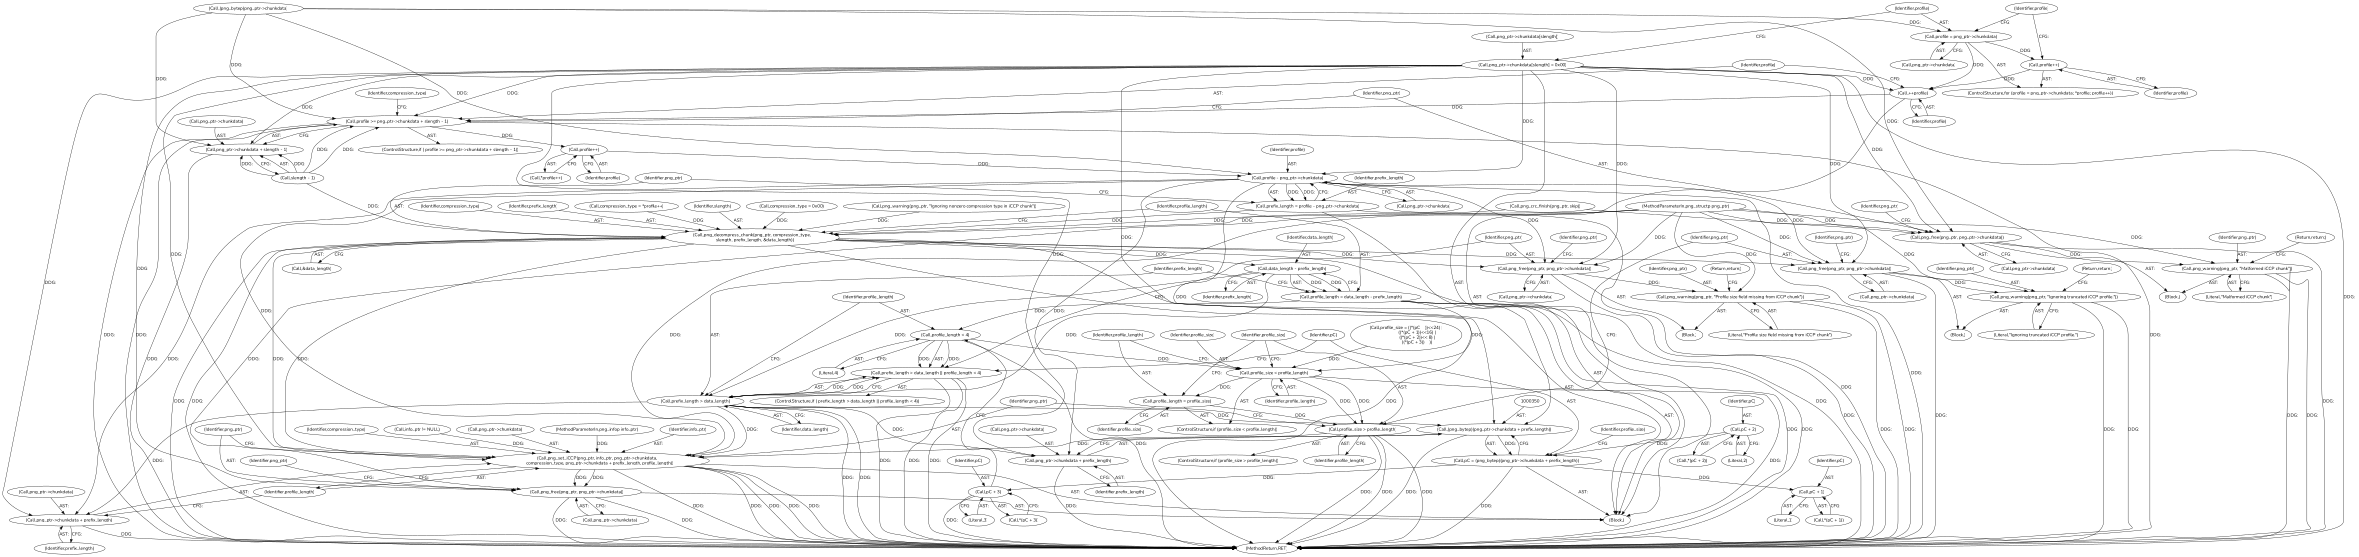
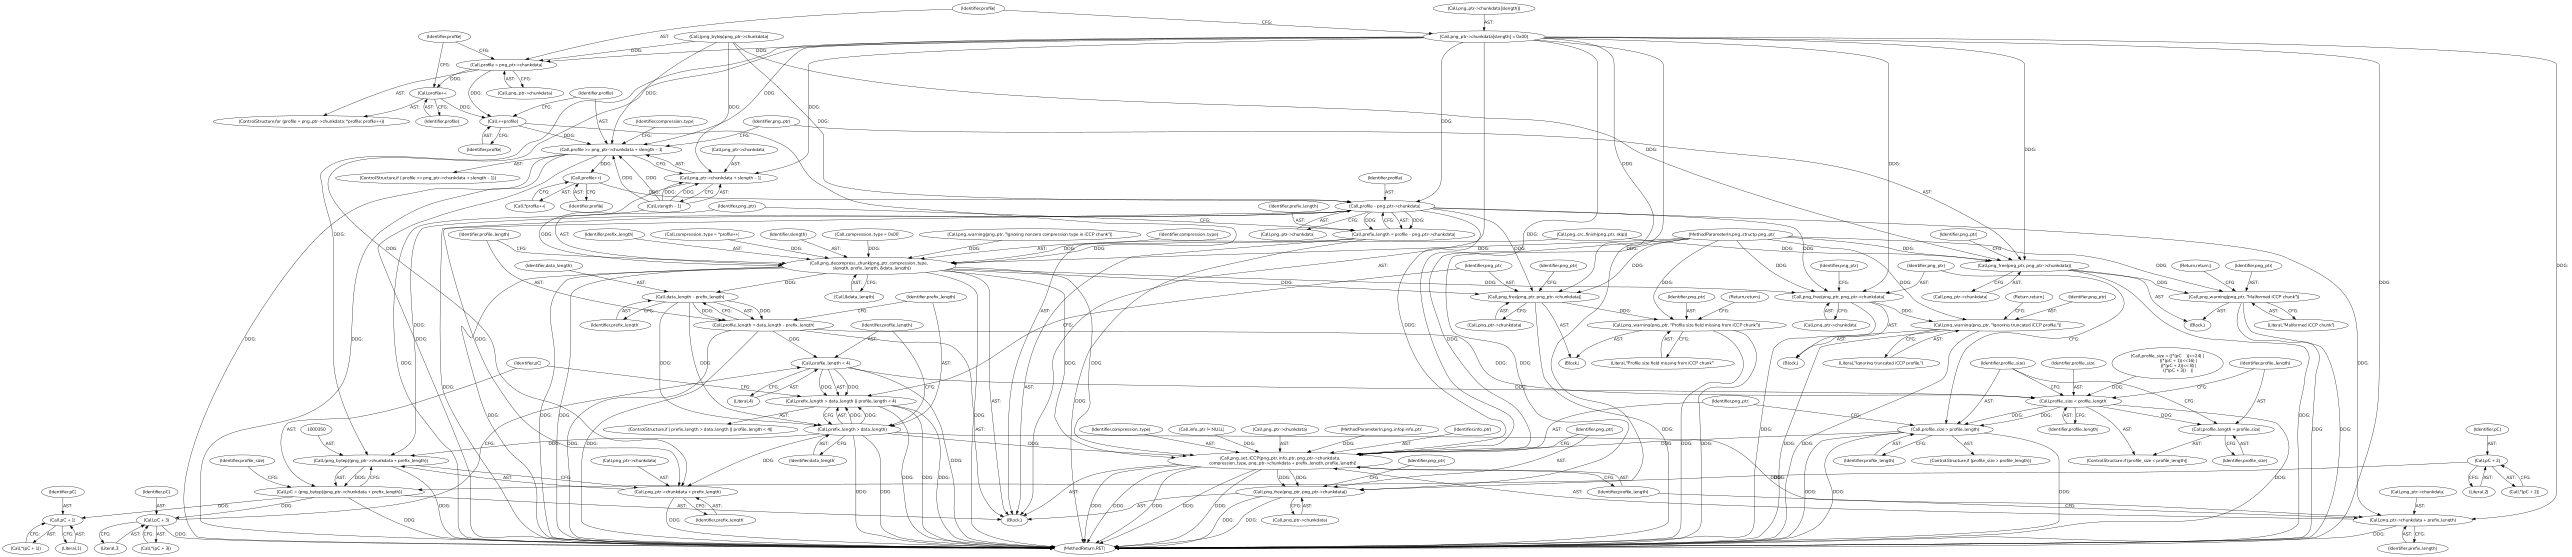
edge "(Call,png_ptr->chunkdata[slength] = 0x00)" -> "(Call,++profile)": now "(Call,png_ptr->chunkdata[slength] = 0x00)" -> "(Call,profile = png_ptr->chunkdata)"
edge "(Call,profile_length = profile_size)" -> "(Call,profile_size > profile_length)": removed, label "DDG:"
